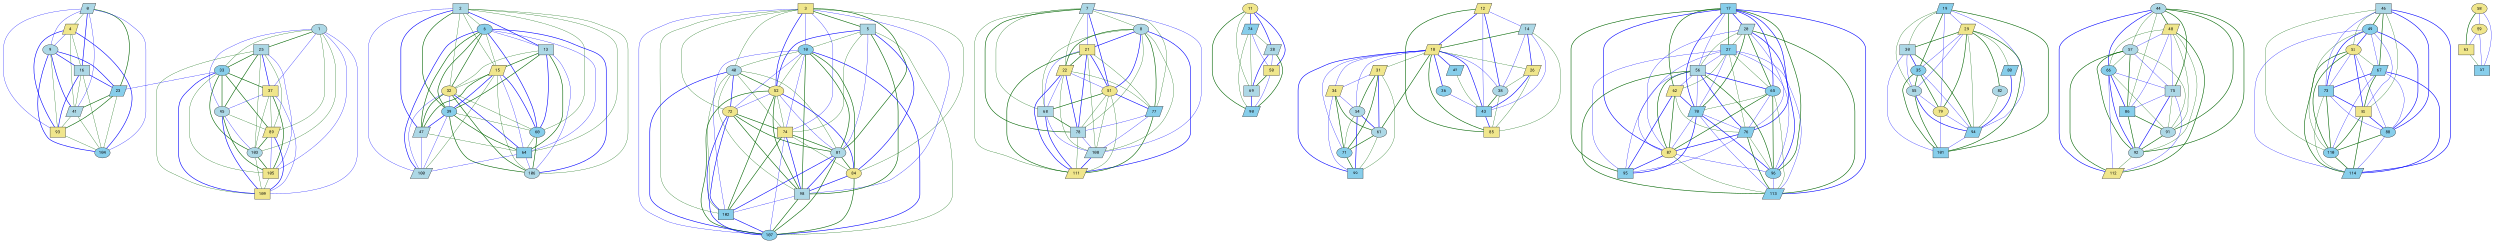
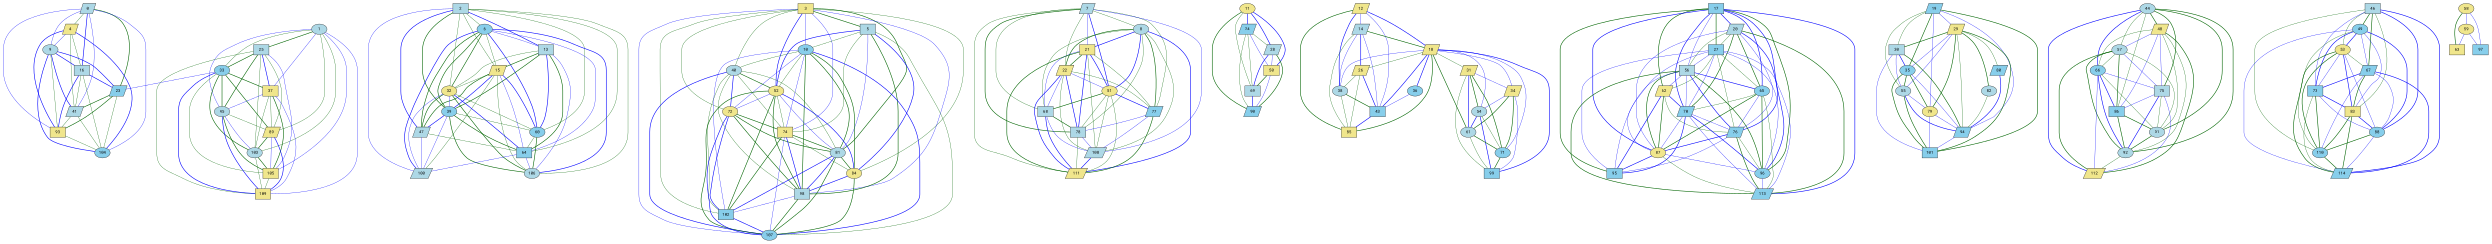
edge "63" -- "97": removed
node "42": removed
